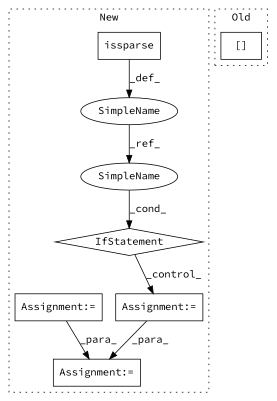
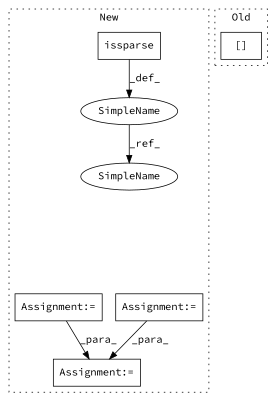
node "IfStatement": removed
